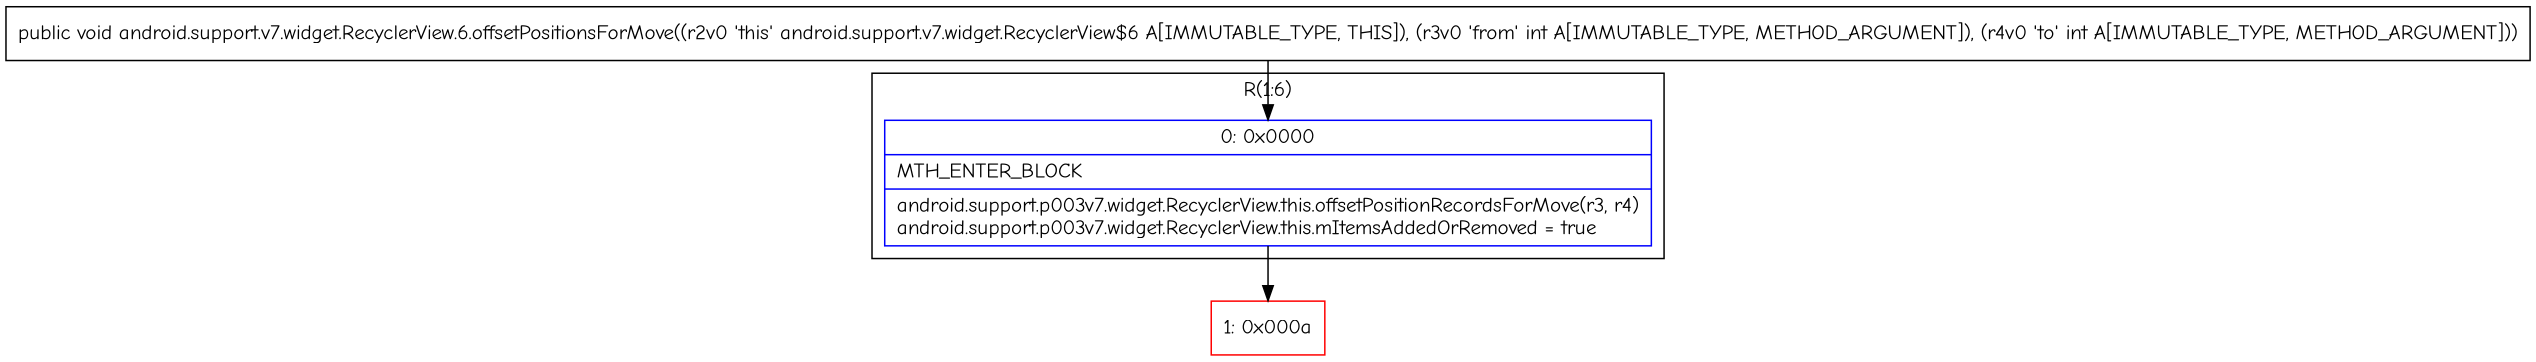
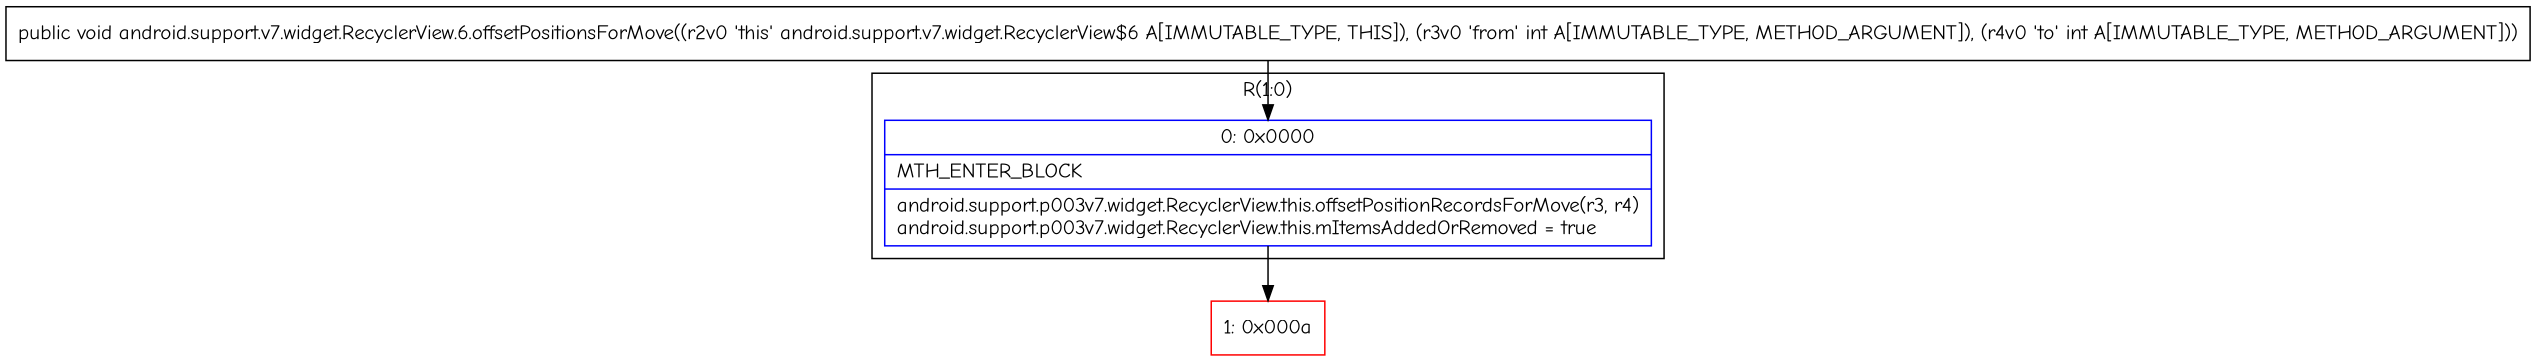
cluster "R(1:6)": label "R(1:6)" -> "R(1:0)"
